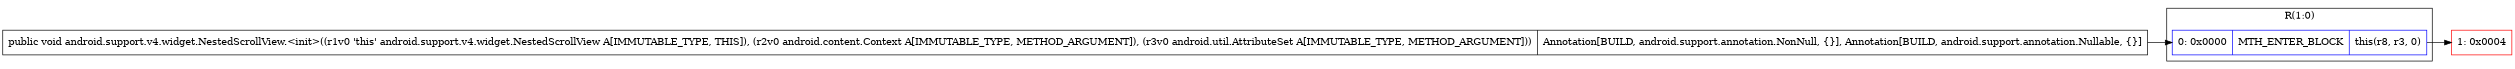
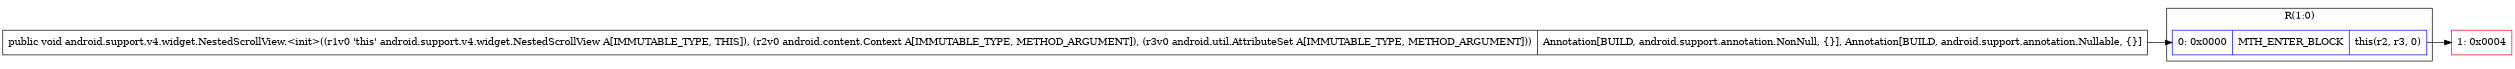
node "0: 0x0000": text "this(r8, r3, 0)" -> "this(r2, r3, 0)"
